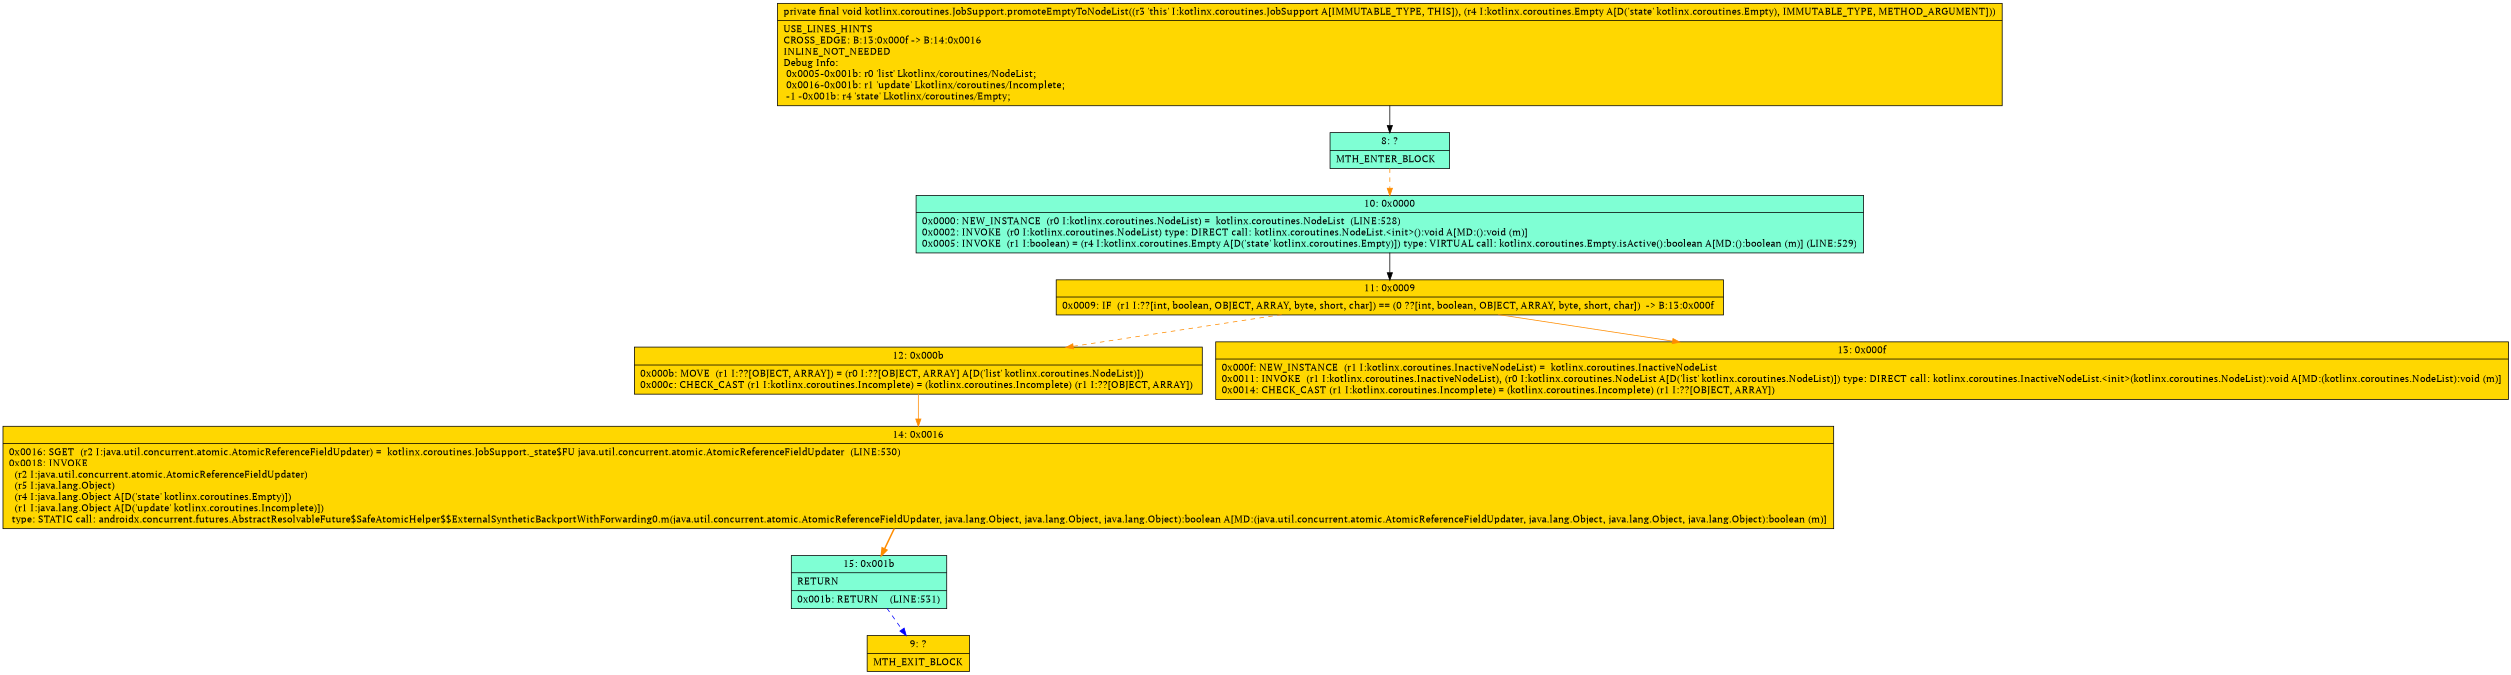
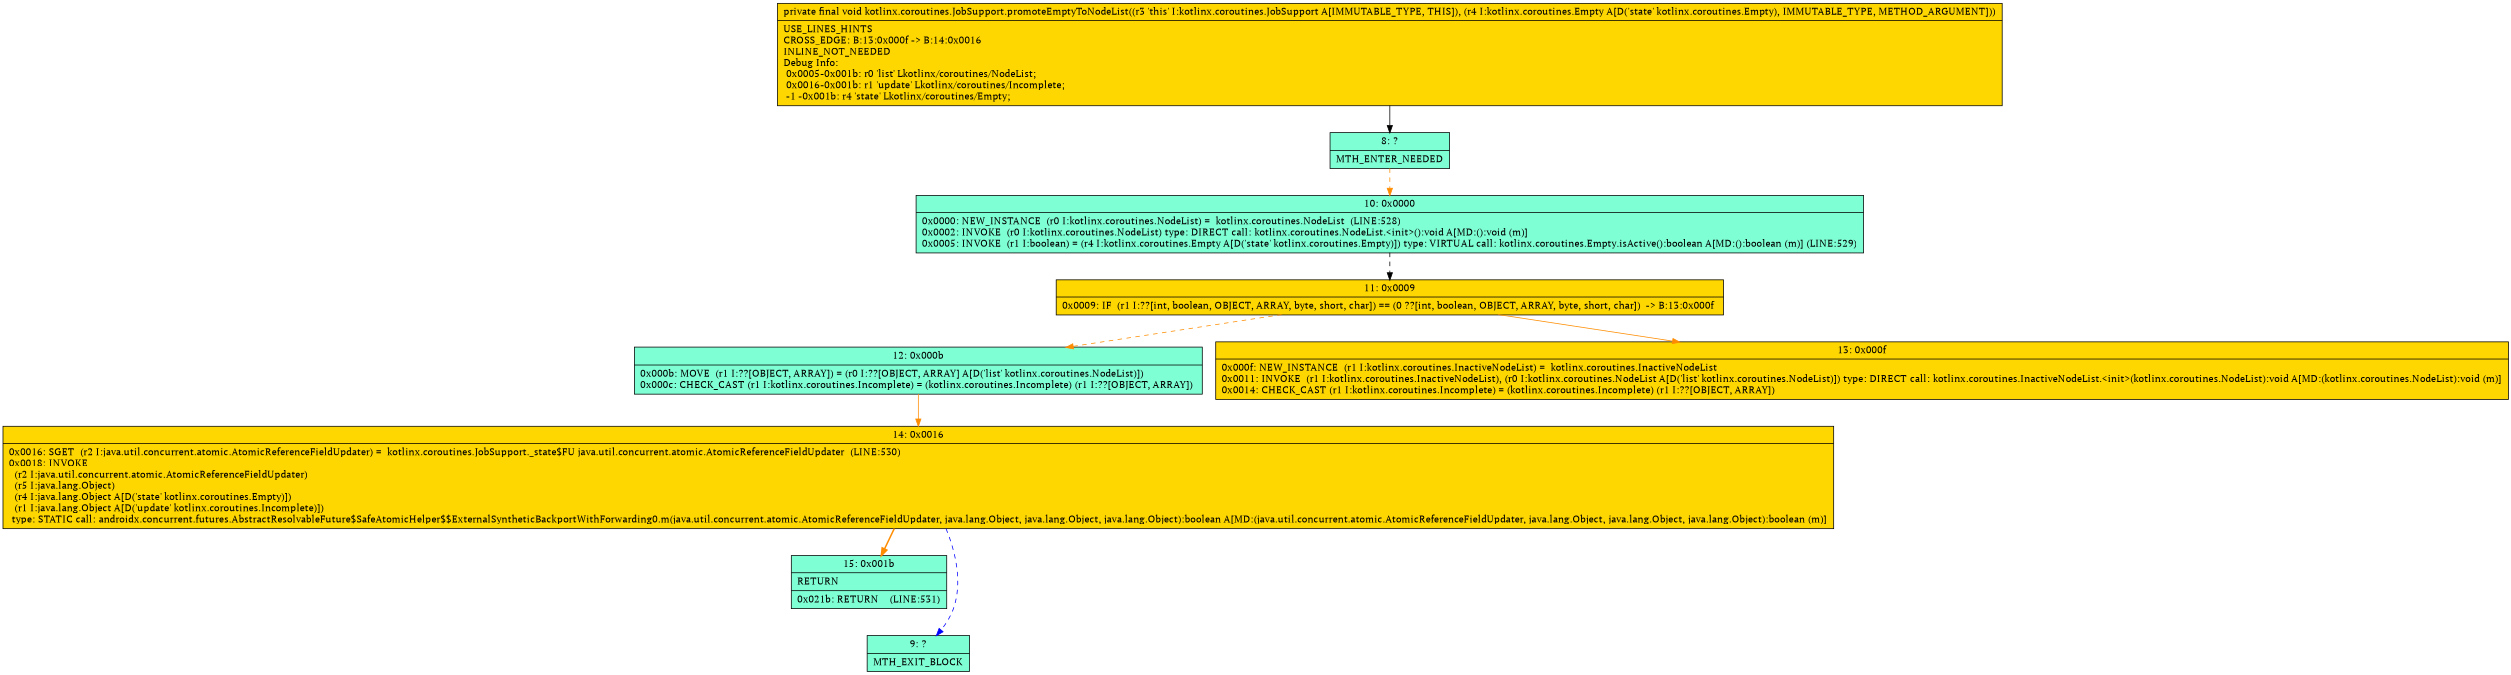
node "8: ?": text "MTH_ENTER_BLOCK" -> "MTH_ENTER_NEEDED"
edge "10: 0x0000" -> "11: 0x0009": style solid -> dashed
node "12: 0x000b": fillcolor gold -> aquamarine
node "15: 0x001b": text "0x001b: RETURN    (LINE:531)" -> "0x021b: RETURN    (LINE:531)"
edge "15: 0x001b" -> "9: ?": now "14: 0x0016" -> "9: ?"
node "9: ?": fillcolor gold -> aquamarine
